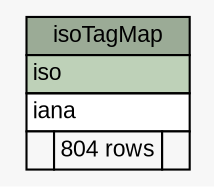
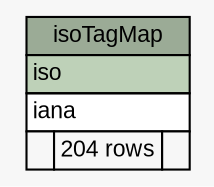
node "isoTagMap": text "804 rows" -> "204 rows"
